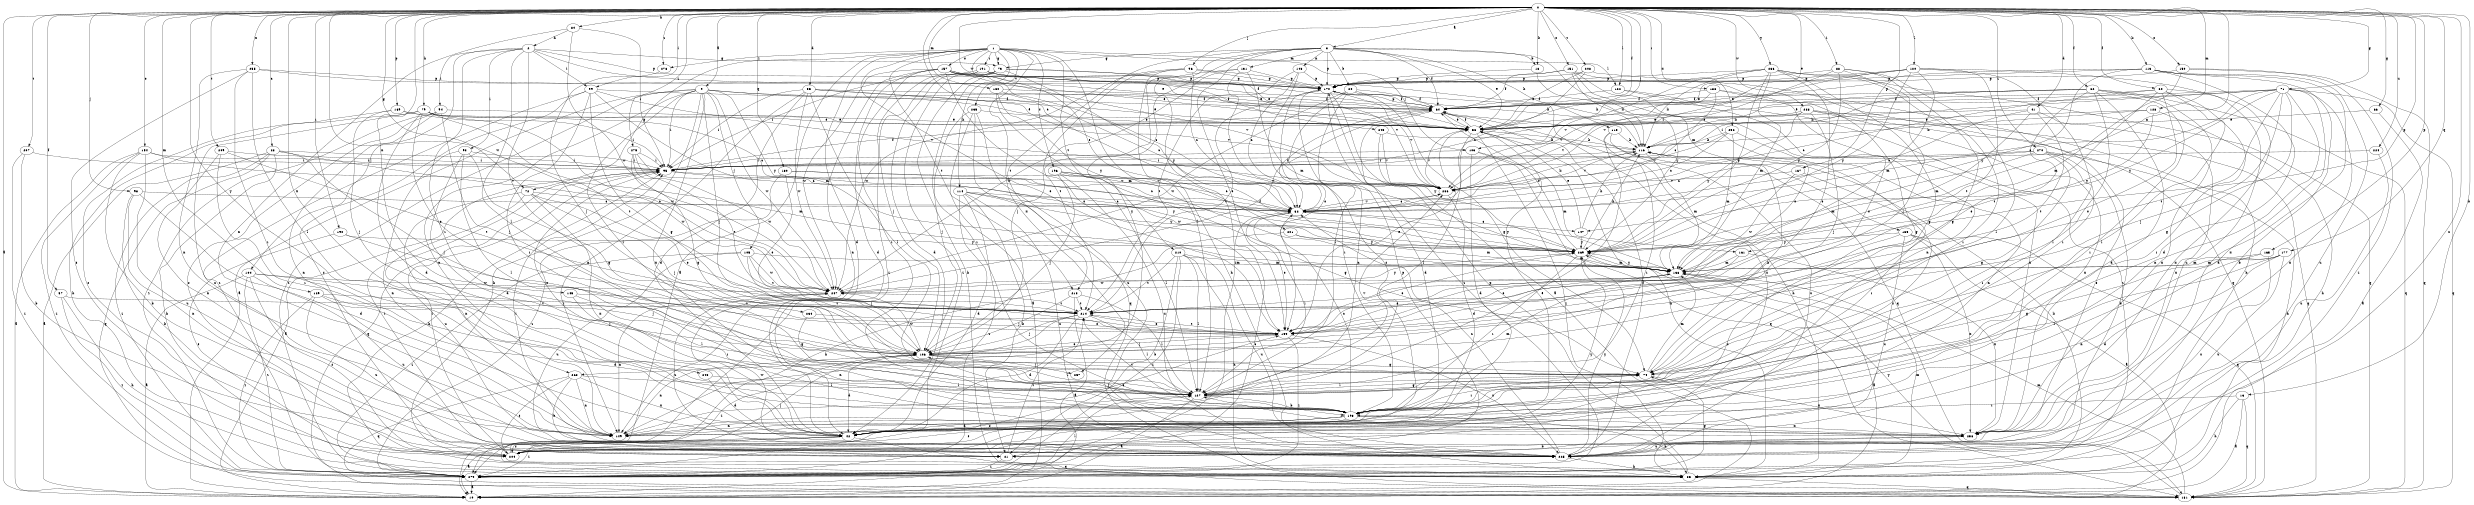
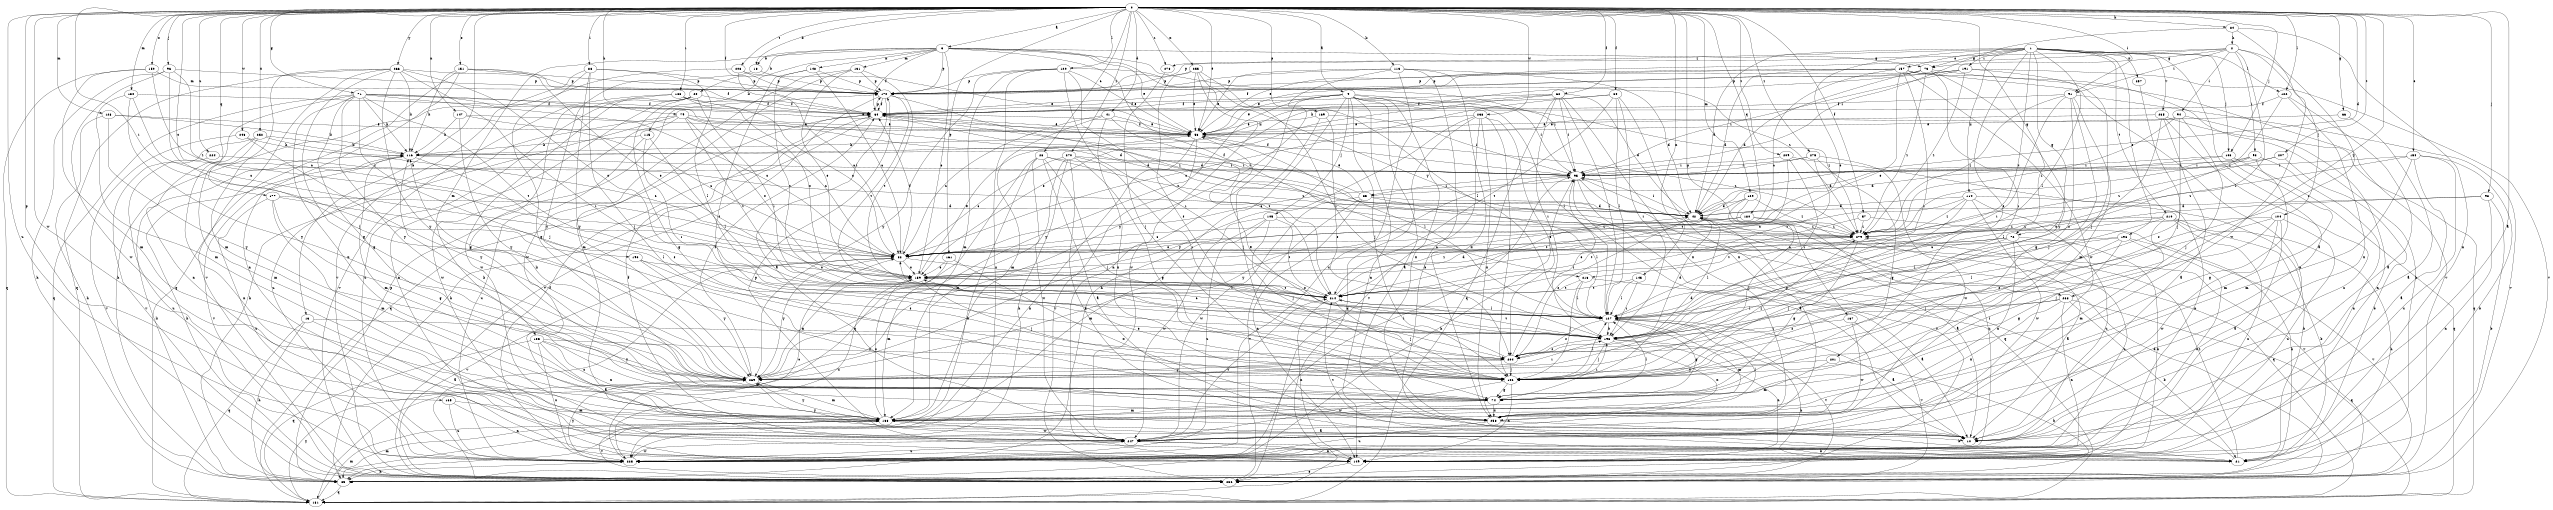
edge "150" -> "170": label "p" -> "m"
node "99": label "99" -> "91"
edge "96" -> "116": removed, label "k"
edge "157" -> "53": removed, label "e"
edge "35" -> "95": reversed
edge "170" -> "193": removed, label "r"
edge "32" -> "147": reversed
edge "114" -> "161": now "114" -> "247"
edge "60" -> "159": removed, label "o"
node "234": removed
edge "122" -> "10": added, label "a"
edge "106" -> "257": reversed
node "248": removed
edge "149" -> "159": now "149" -> "236"
edge "270" -> "85": now "270" -> "225"
edge "247" -> "21": added, label "b"
edge "138" -> "236": added, label "v"
